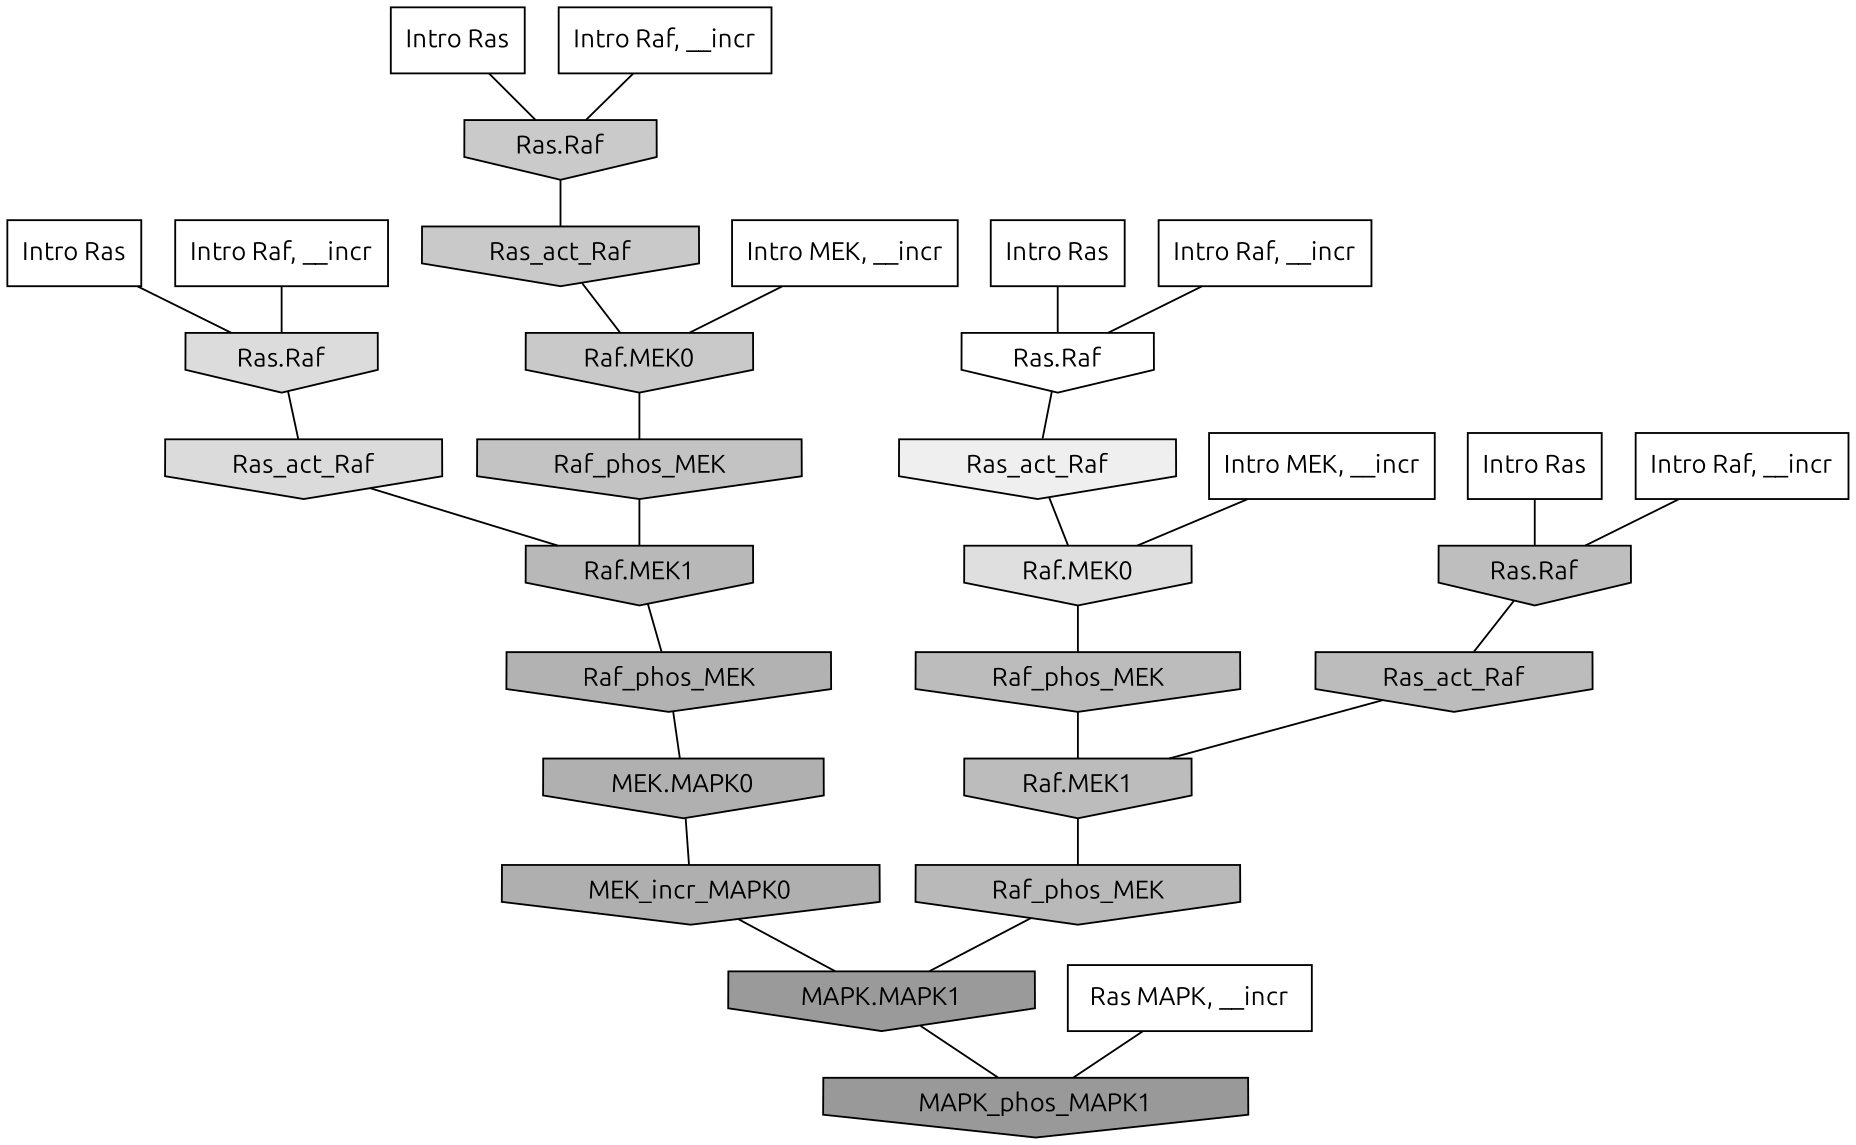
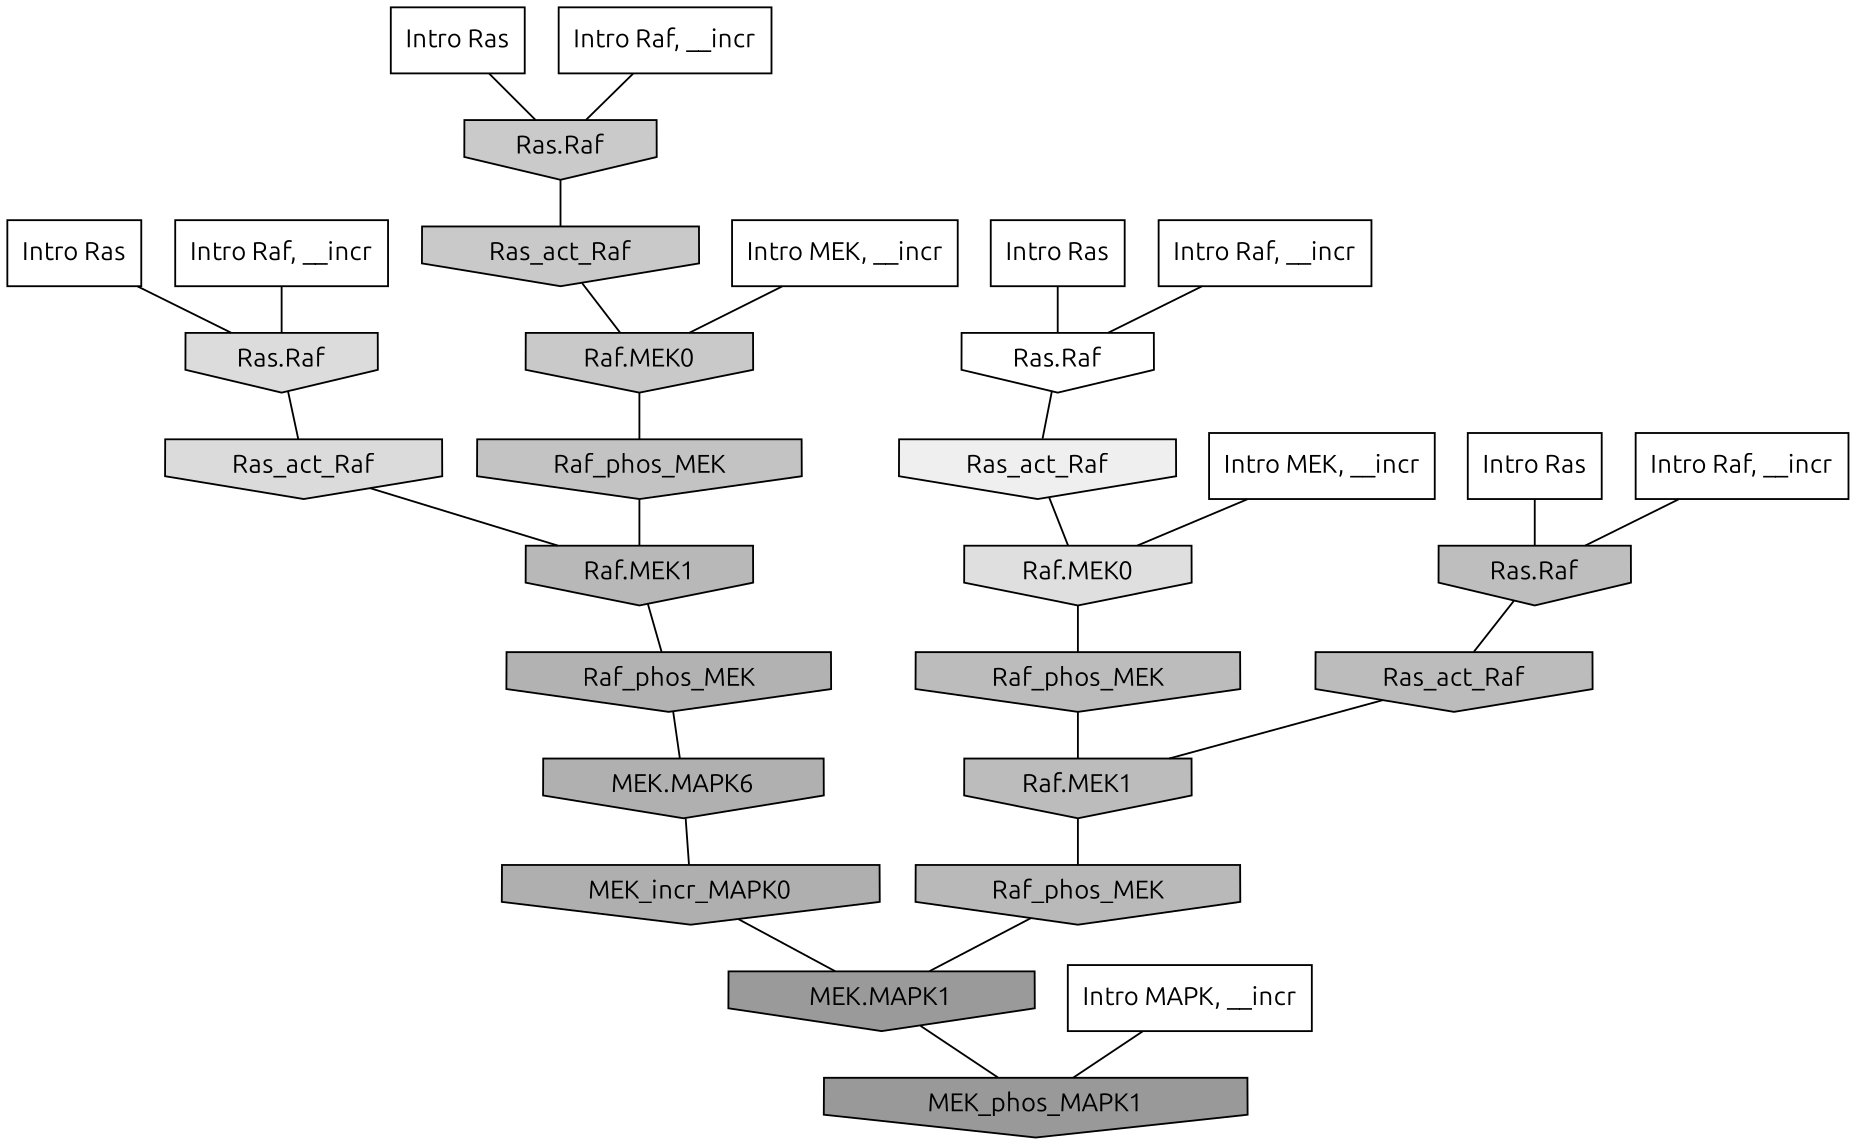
node "MEK.MAPK0": label "MEK.MAPK0" -> "MEK.MAPK6"
node "MAPK.MAPK1": label "MAPK.MAPK1" -> "MEK.MAPK1"
node "Ras MAPK, __incr": label "Ras MAPK, __incr" -> "Intro MAPK, __incr"
node "MAPK_phos_MAPK1": label "MAPK_phos_MAPK1" -> "MEK_phos_MAPK1"
